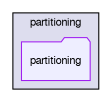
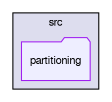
cluster "partitioning": label "partitioning" -> "src"
